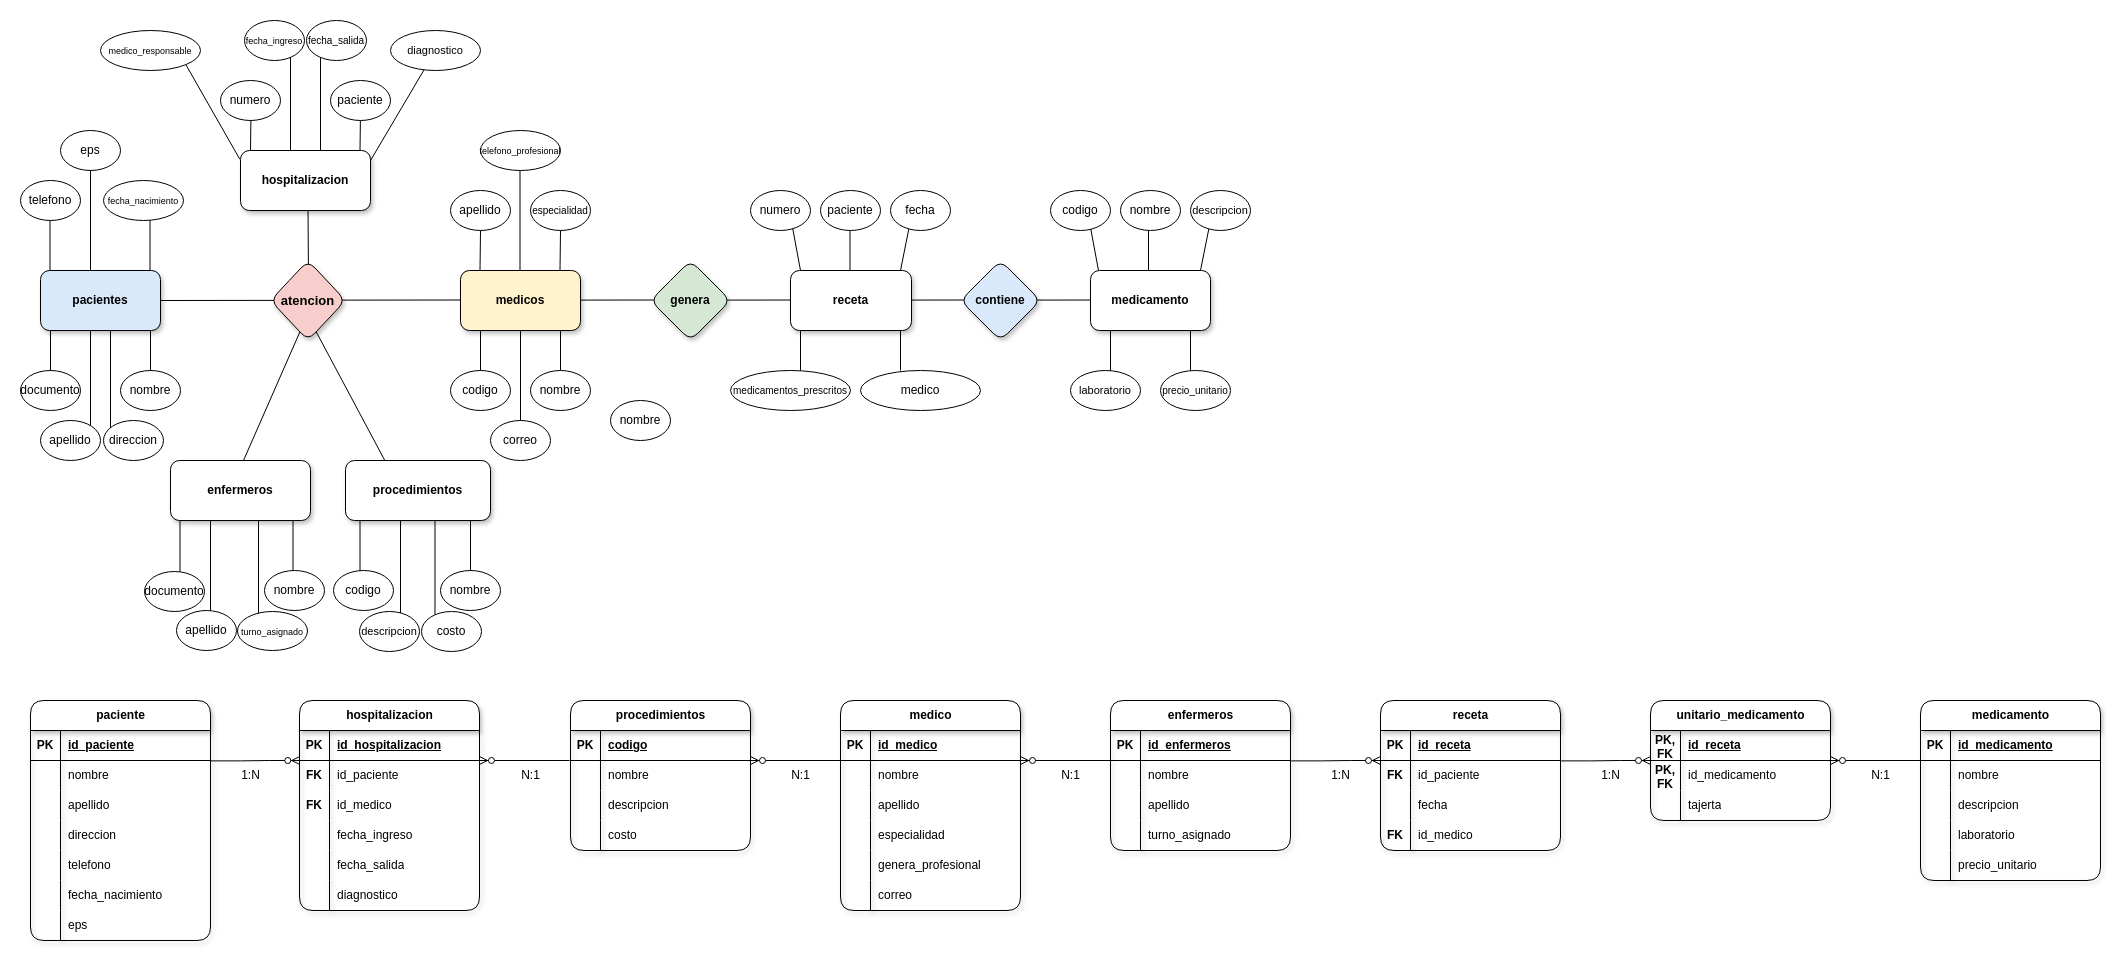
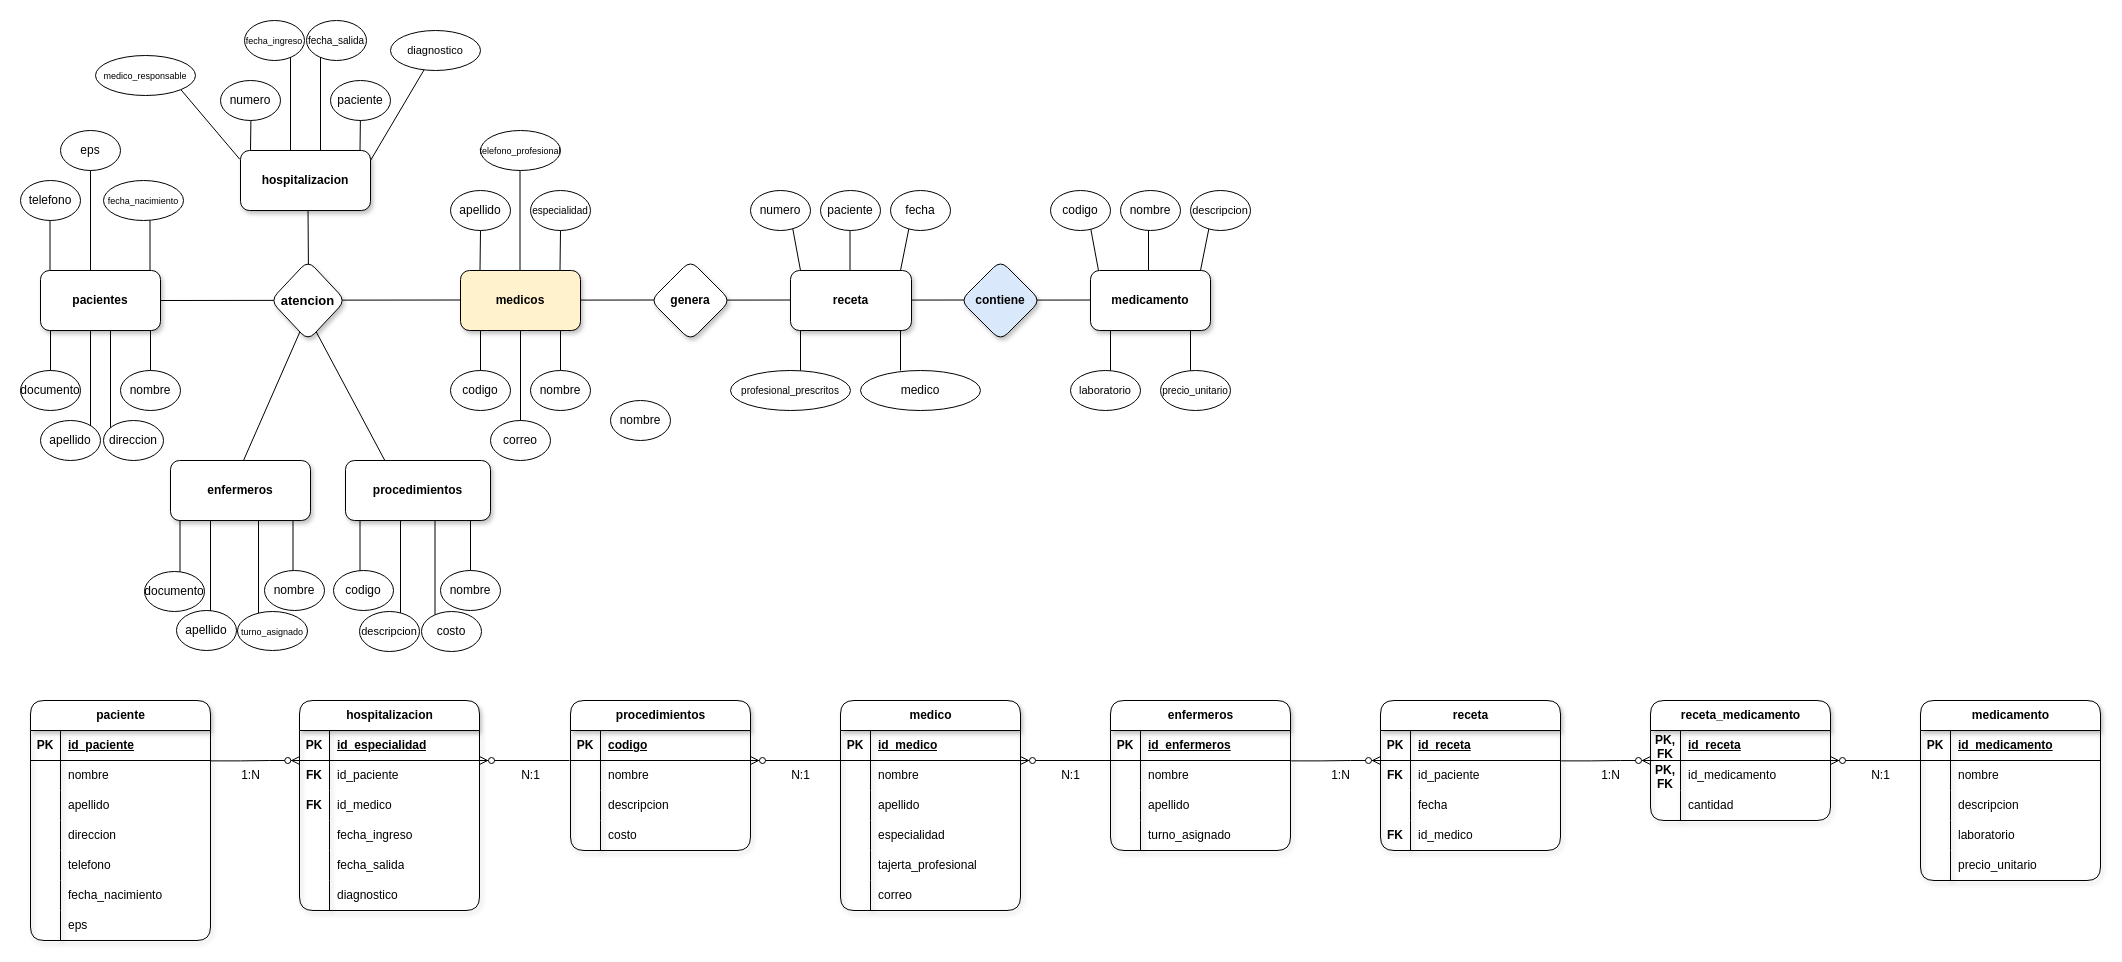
node "medico_responsable": moved (151, 51) -> (146, 76)
node "pacientes": fillcolor #dae8fc -> #ffffff
node "atencion": fillcolor #f8cecc -> #ffffff
node "genera": fillcolor #d5e8d4 -> #ffffff
node "medicamentos_prescritos": label "medicamentos_prescritos" -> "profesional_prescritos"
node "unitario_medicamento": label "unitario_medicamento" -> "receta_medicamento"
node "id_hospitalizacion": label "id_hospitalizacion" -> "id_especialidad"
node "tajerta": label "tajerta" -> "cantidad"
node "genera_profesional": label "genera_profesional" -> "tajerta_profesional"
